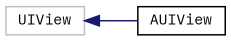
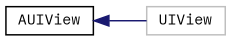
edge "AUIView" -> "UIView": reversed
